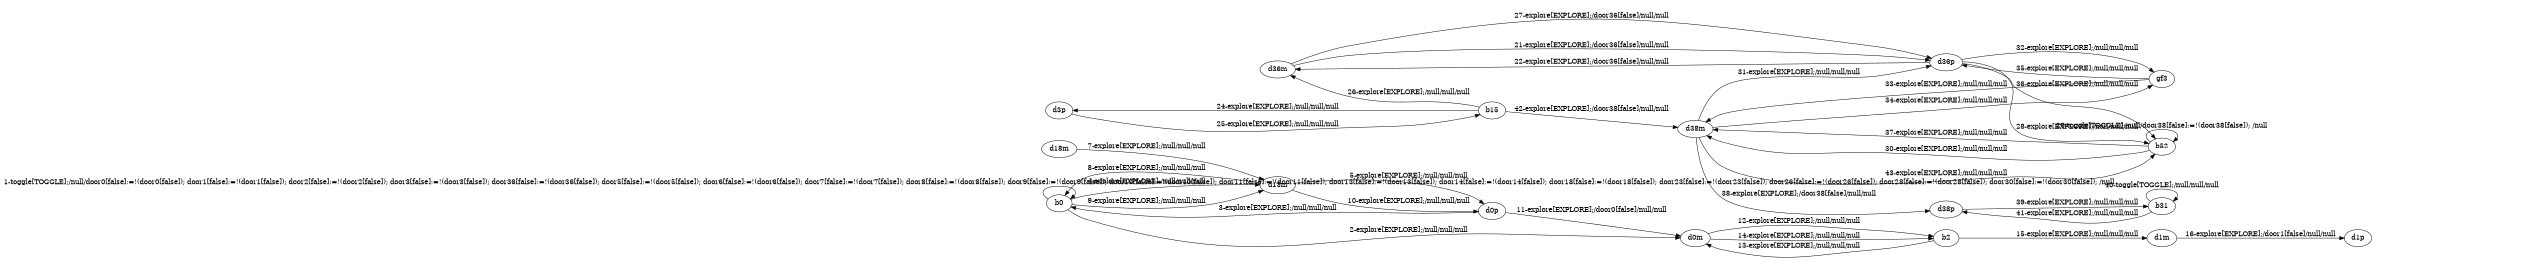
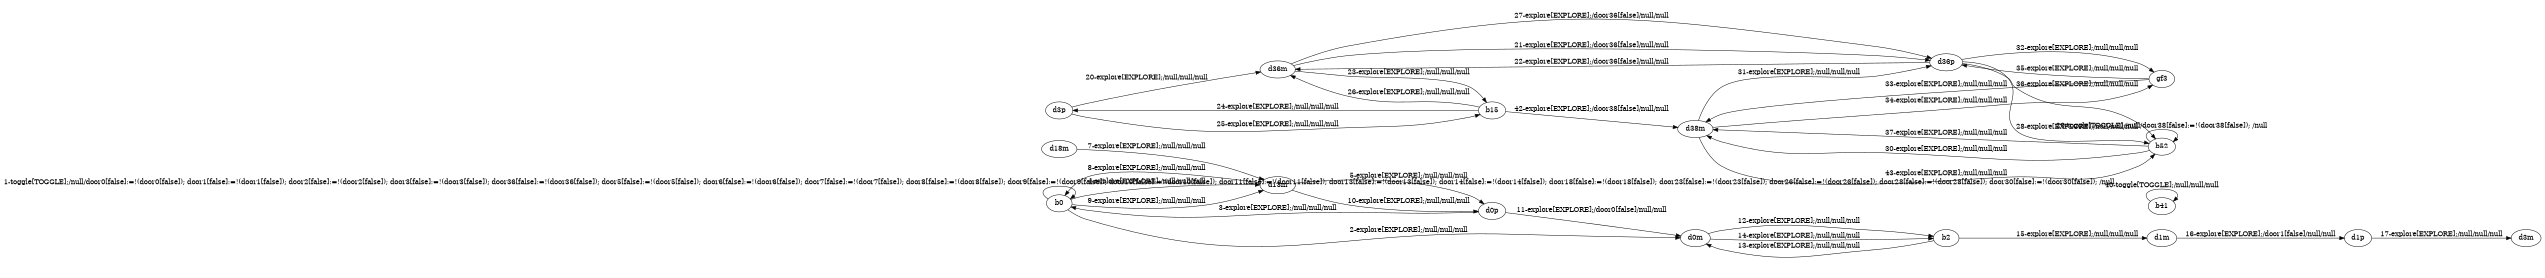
edge "d36m" -> "b15": added, label "23-explore[EXPLORE];/null/null/null"
edge "d3p" -> "d36m": added, label "20-explore[EXPLORE];/null/null/null"
node "b31": label "b31" -> "b41"
node "d38p": removed
node "d3m": added
